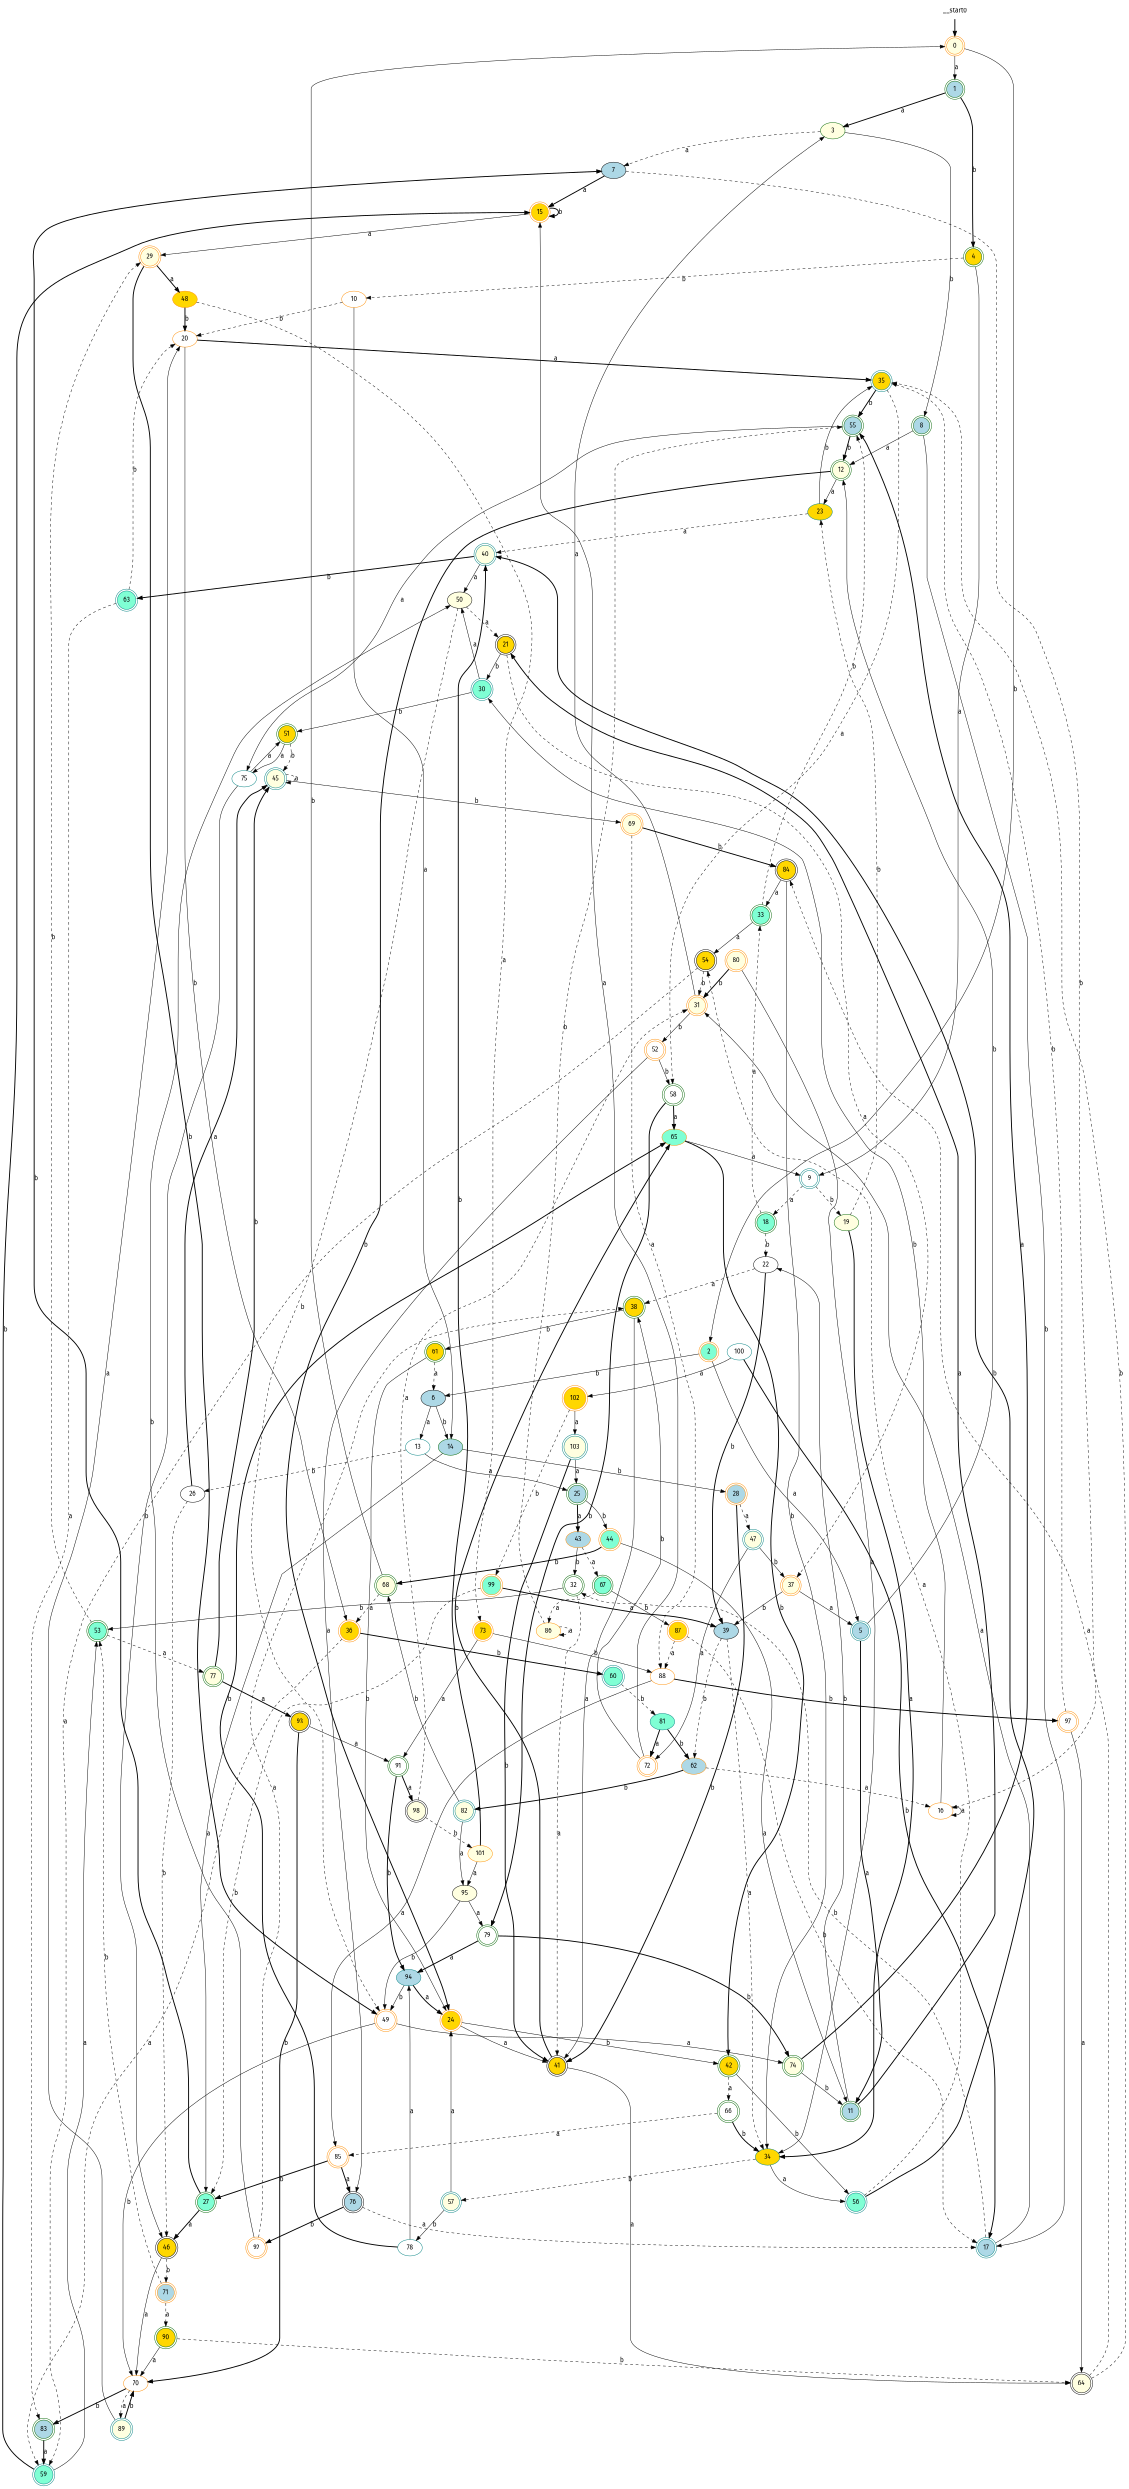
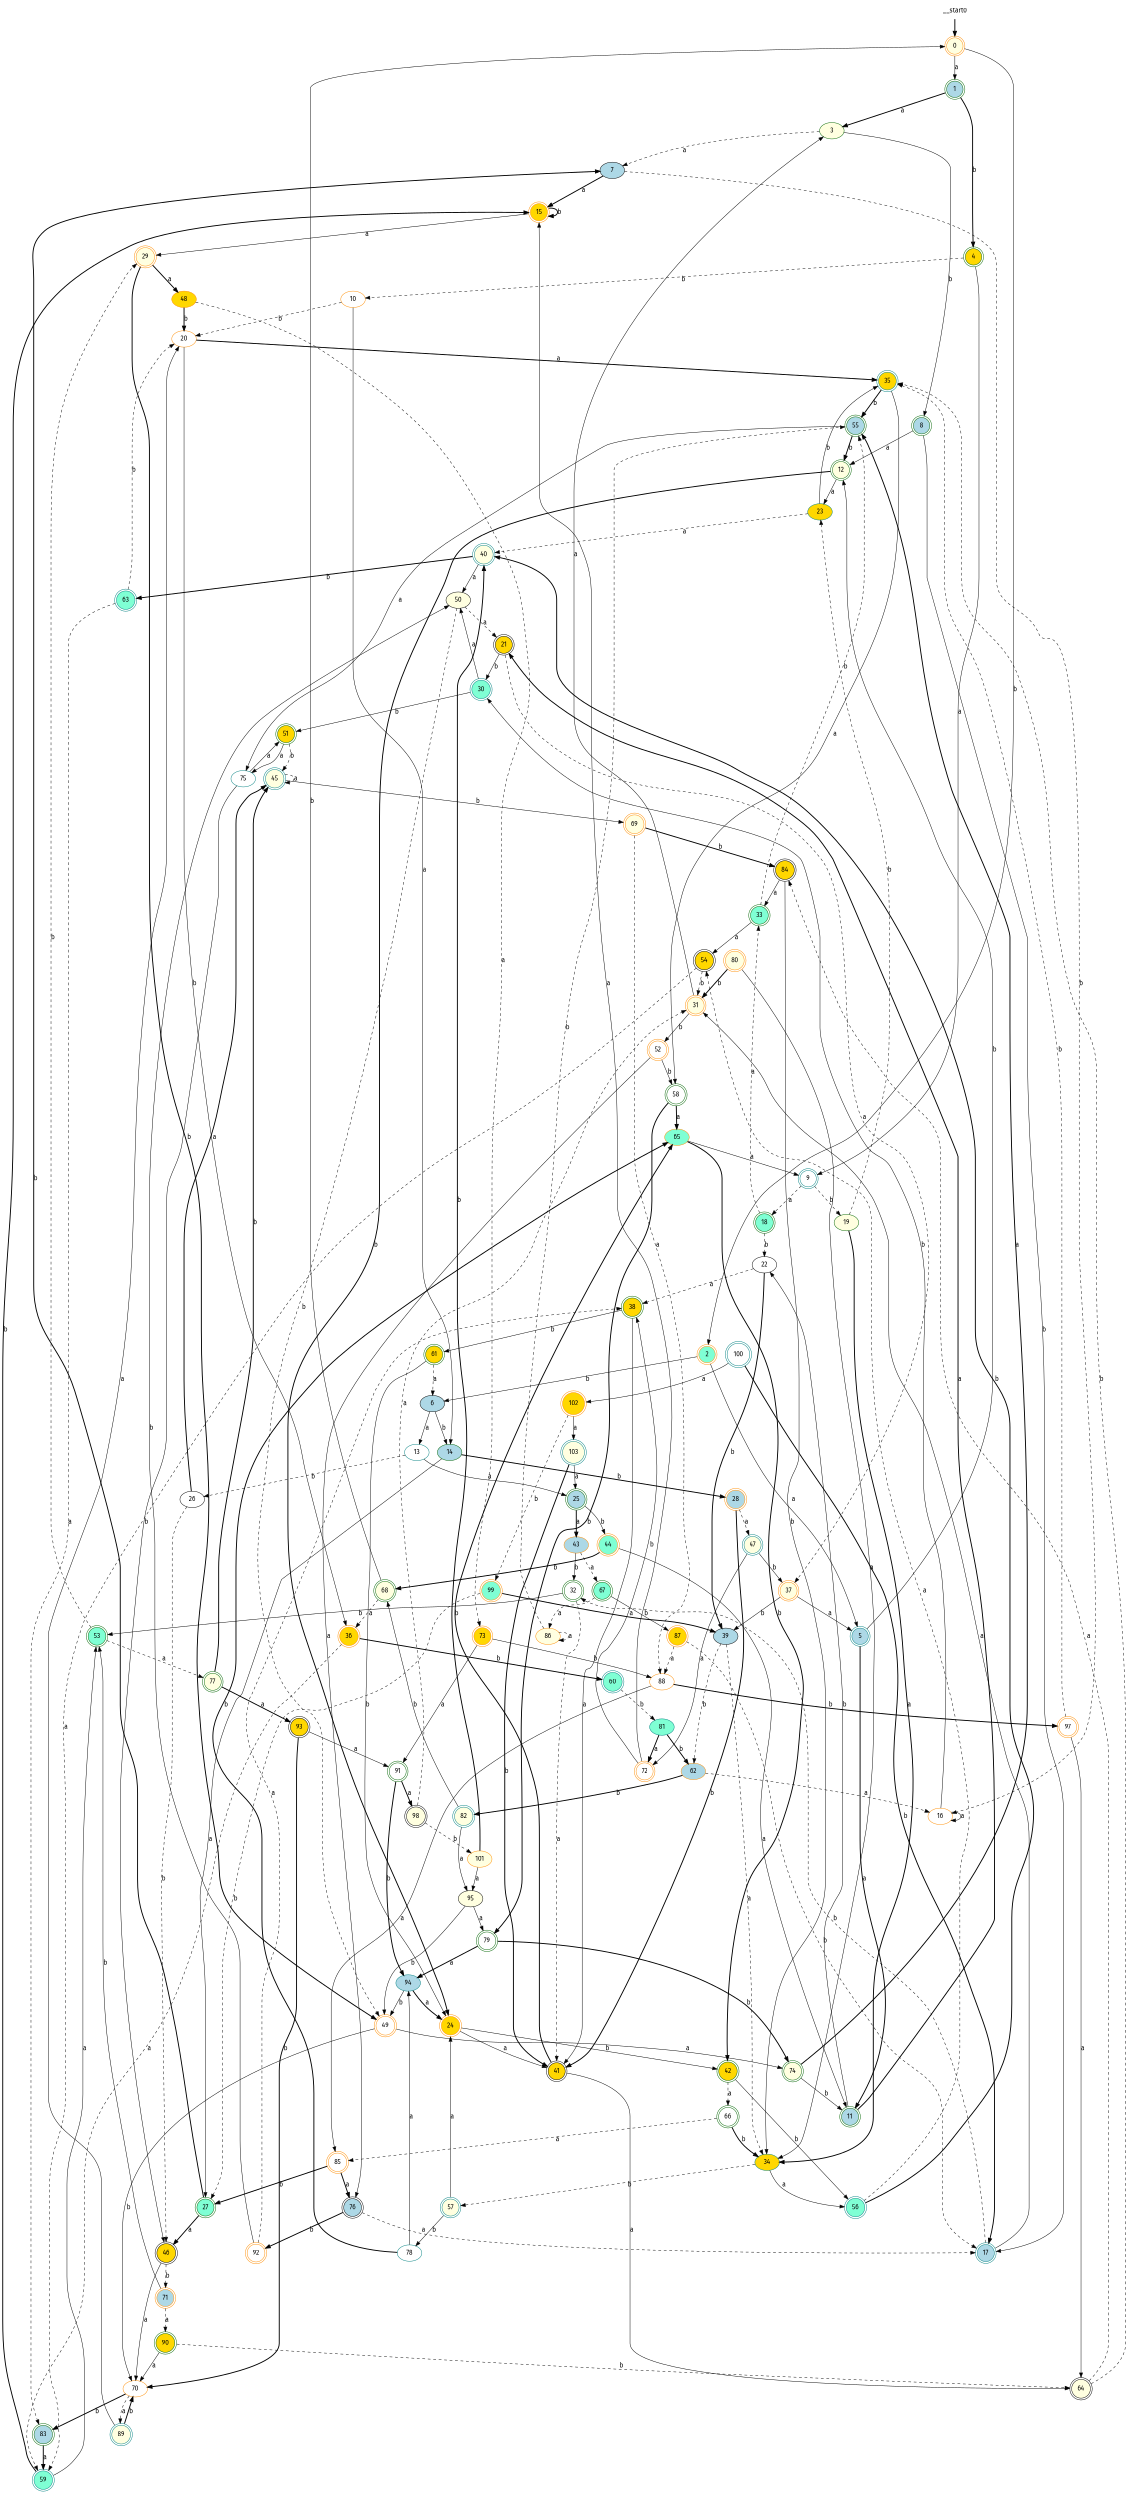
edge "35" -> "58": style dashed -> solid
node "100": shape ellipse -> doublecircle
edge "14" -> "28": style solid -> bold
edge "71" -> "53": style dashed -> solid
